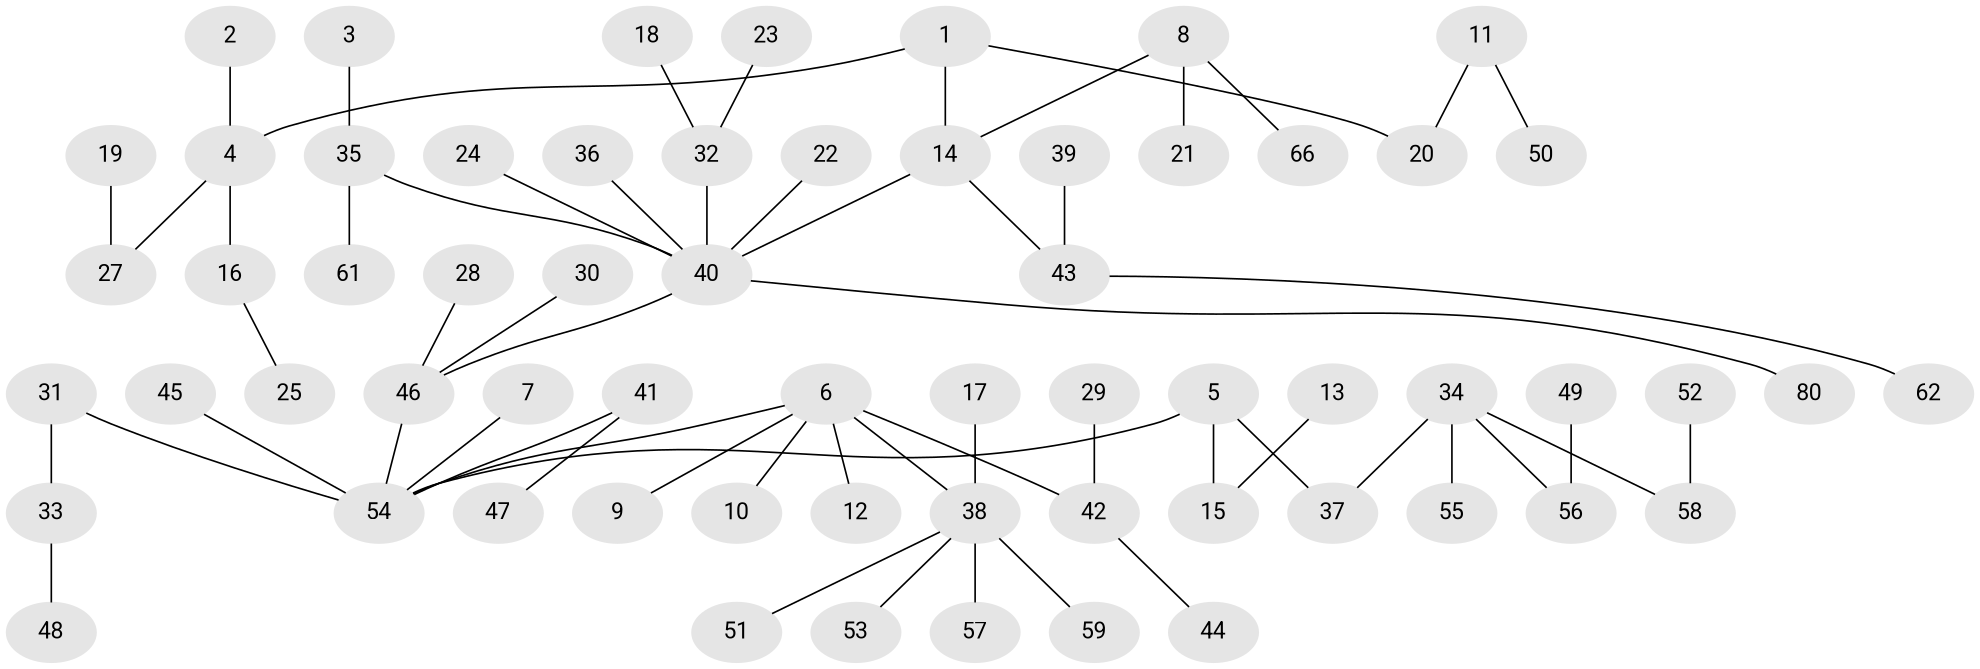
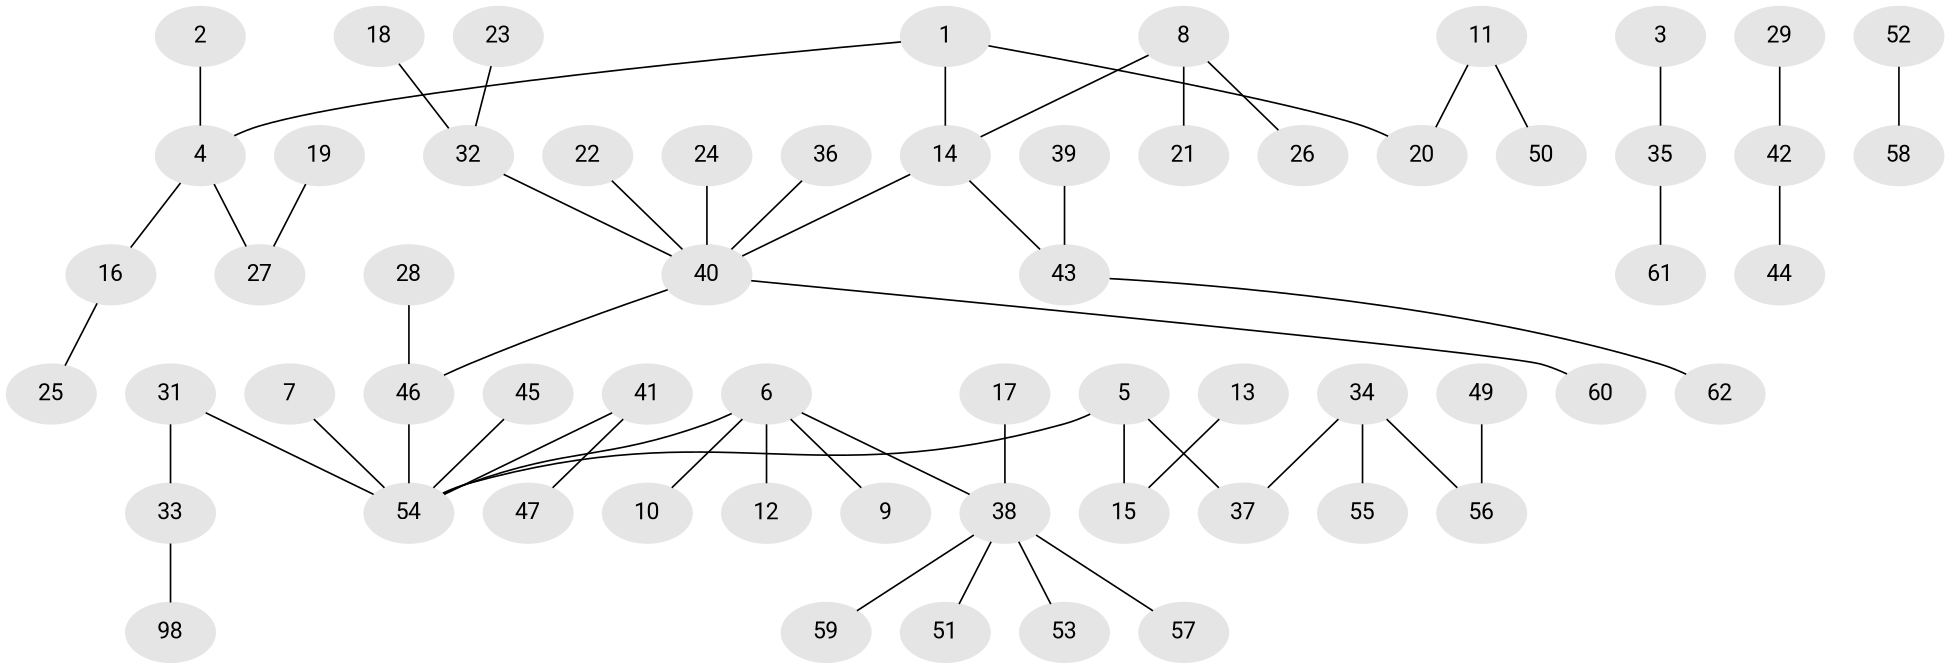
node "66": label "66" -> "26"
edge "35" -- "40": removed
node "30": removed
node "80": label "80" -> "60"
edge "6" -- "42": removed
edge "34" -- "58": removed
node "48": label "48" -> "98"
